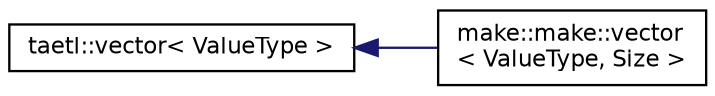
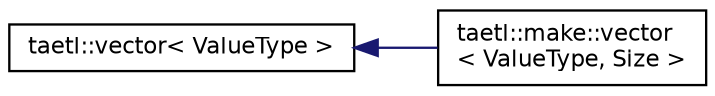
node "make::make::vector < ValueType, Size >": label "make::make::vector < ValueType, Size >" -> "taetl::make::vector < ValueType, Size >"
